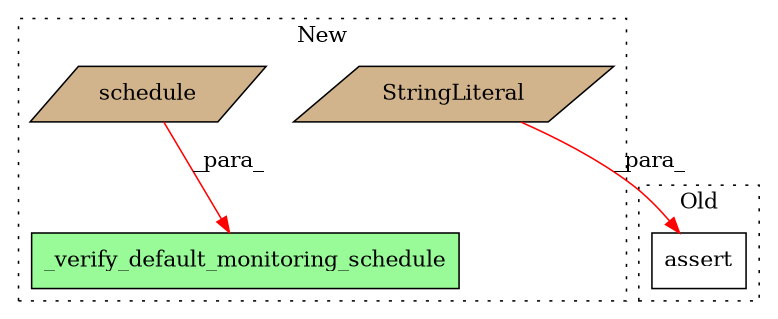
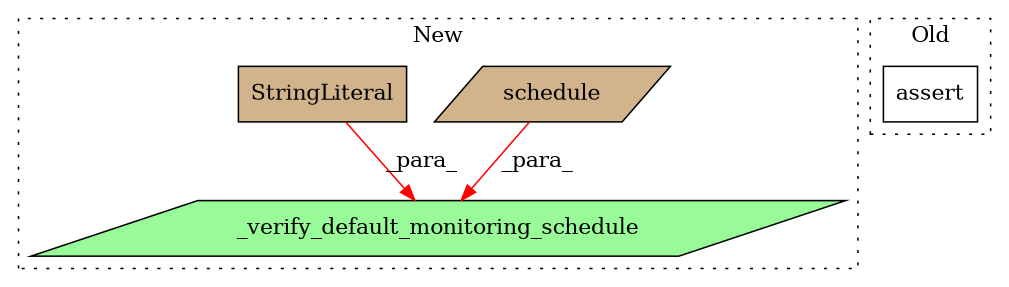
node "StringLiteral": shape parallelogram -> box
edge "StringLiteral" -> "assert": now "StringLiteral" -> "_verify_default_monitoring_schedule"
node "_verify_default_monitoring_schedule": shape box -> parallelogram
